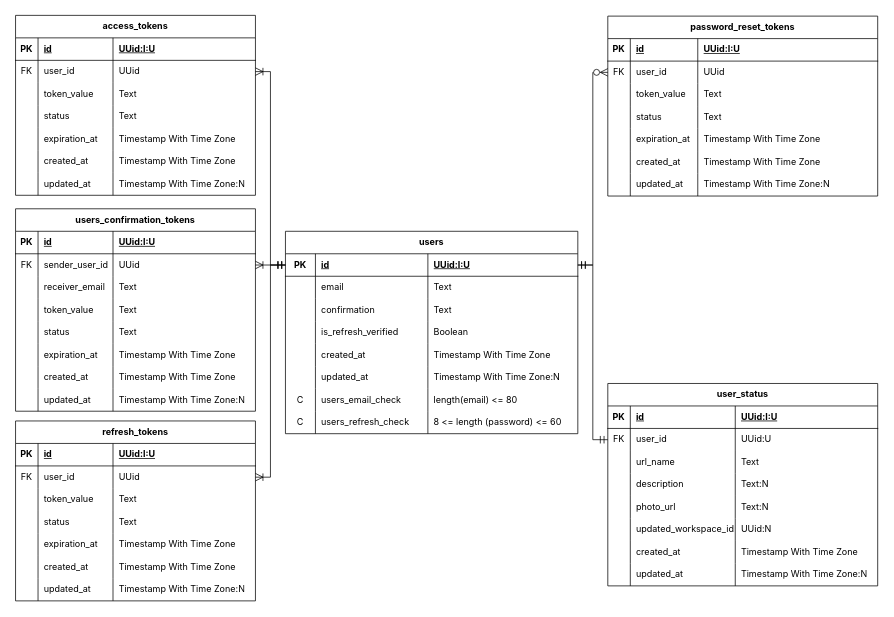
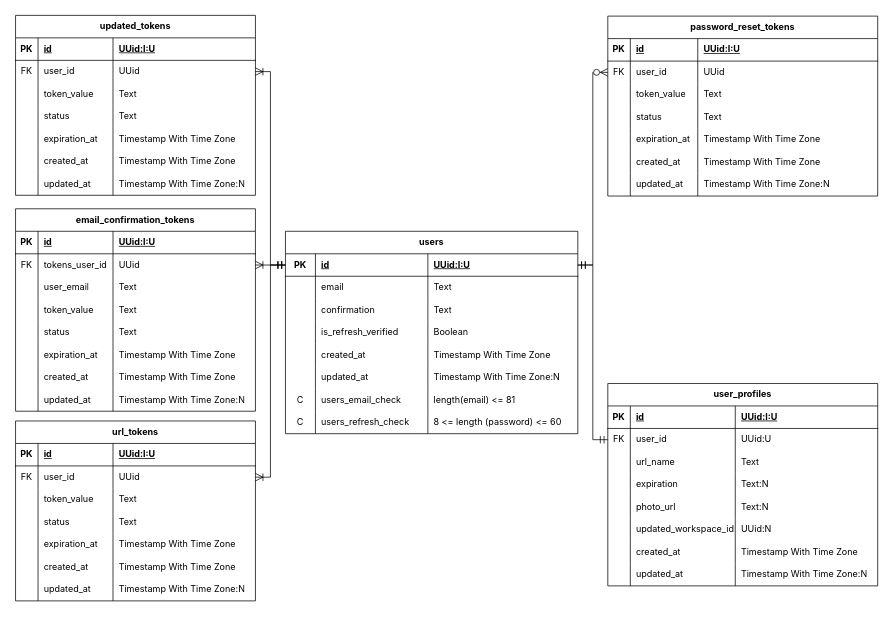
node "access_tokens": label "access_tokens" -> "updated_tokens"
node "users_confirmation_tokens": label "users_confirmation_tokens" -> "email_confirmation_tokens"
node "sender_user_id": label "sender_user_id" -> "tokens_user_id"
node "receiver_email": label "receiver_email" -> "user_email"
node "user_status": label "user_status" -> "user_profiles"
node "length(email) <= 80": label "length(email) <= 80" -> "length(email) <= 81"
node "refresh_tokens": label "refresh_tokens" -> "url_tokens"
node "description": label "description" -> "expiration"
